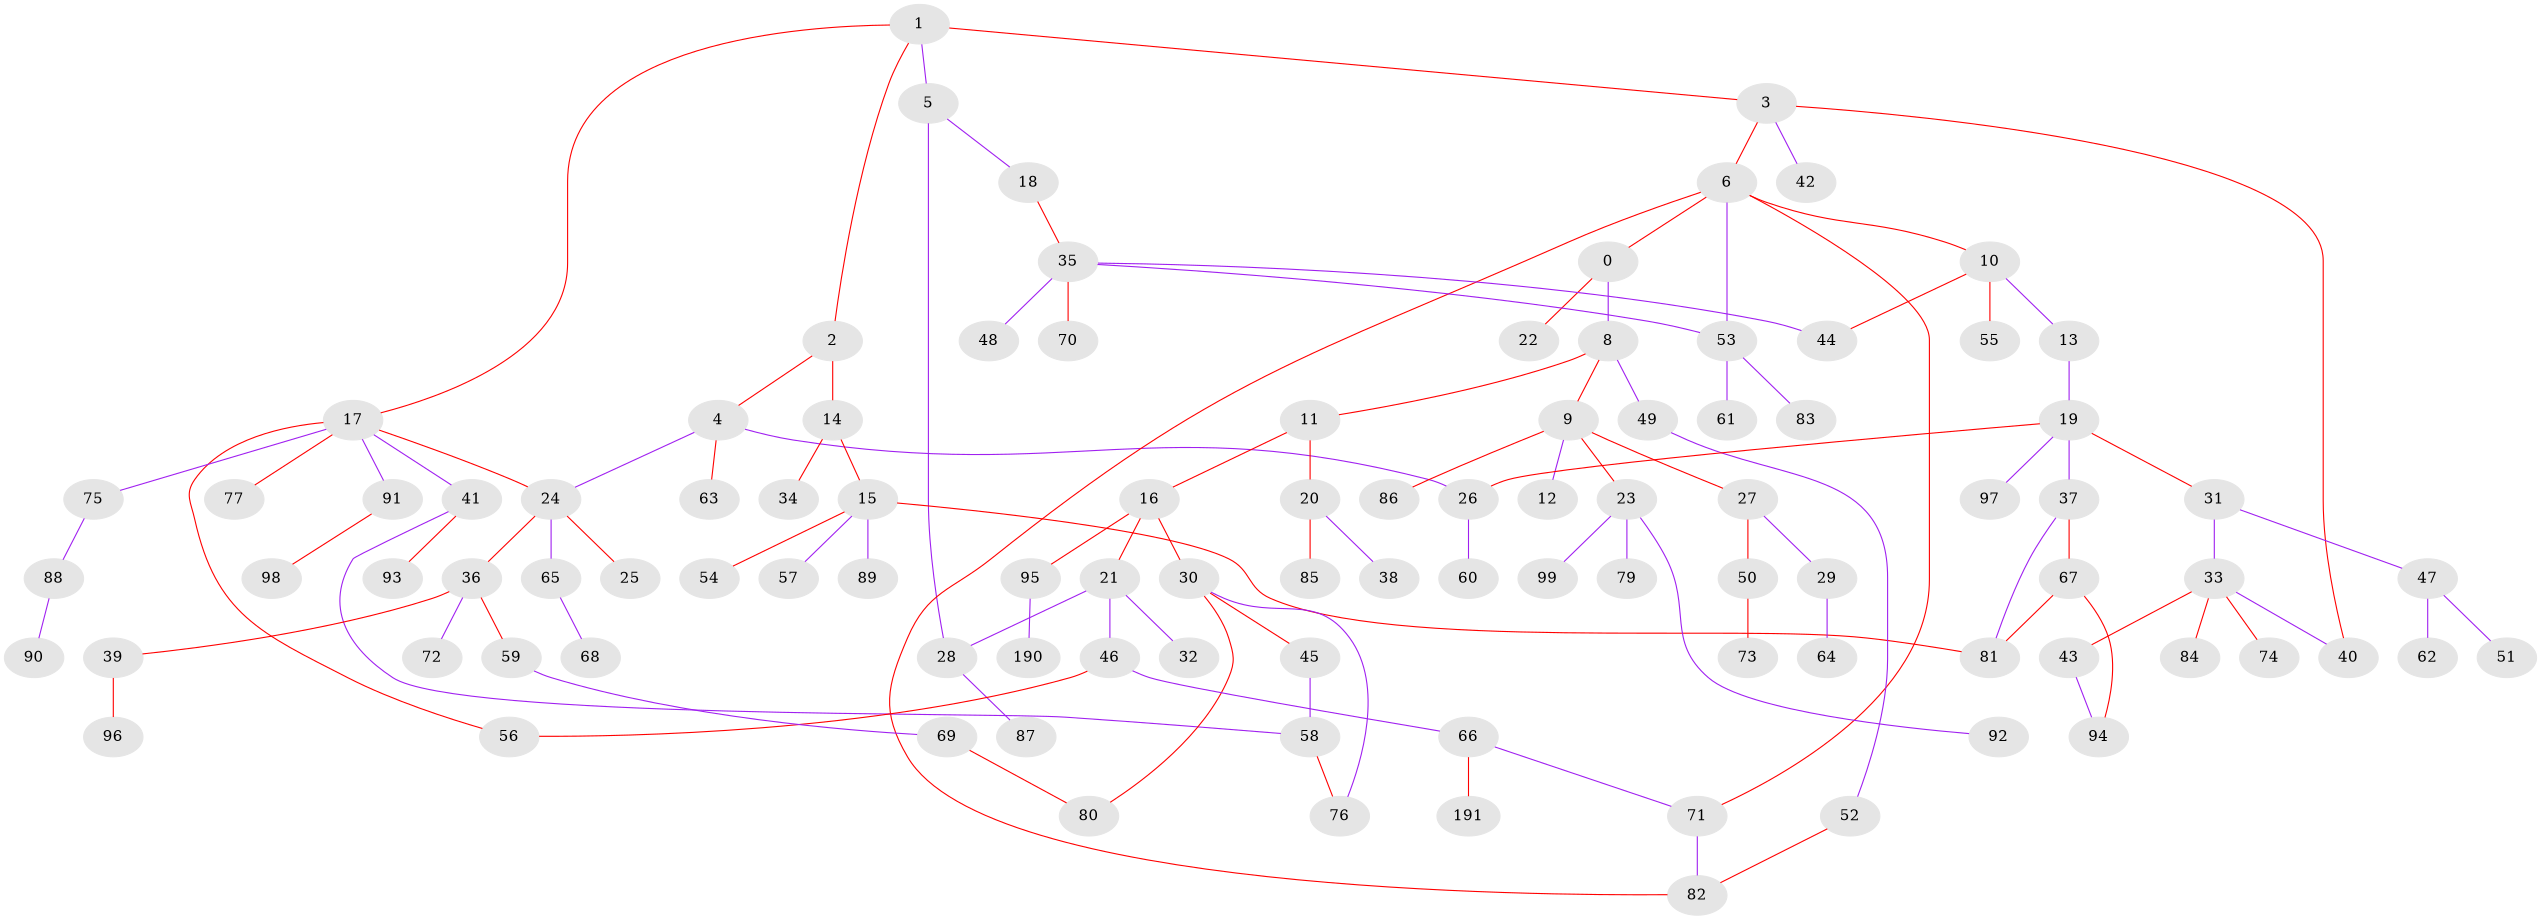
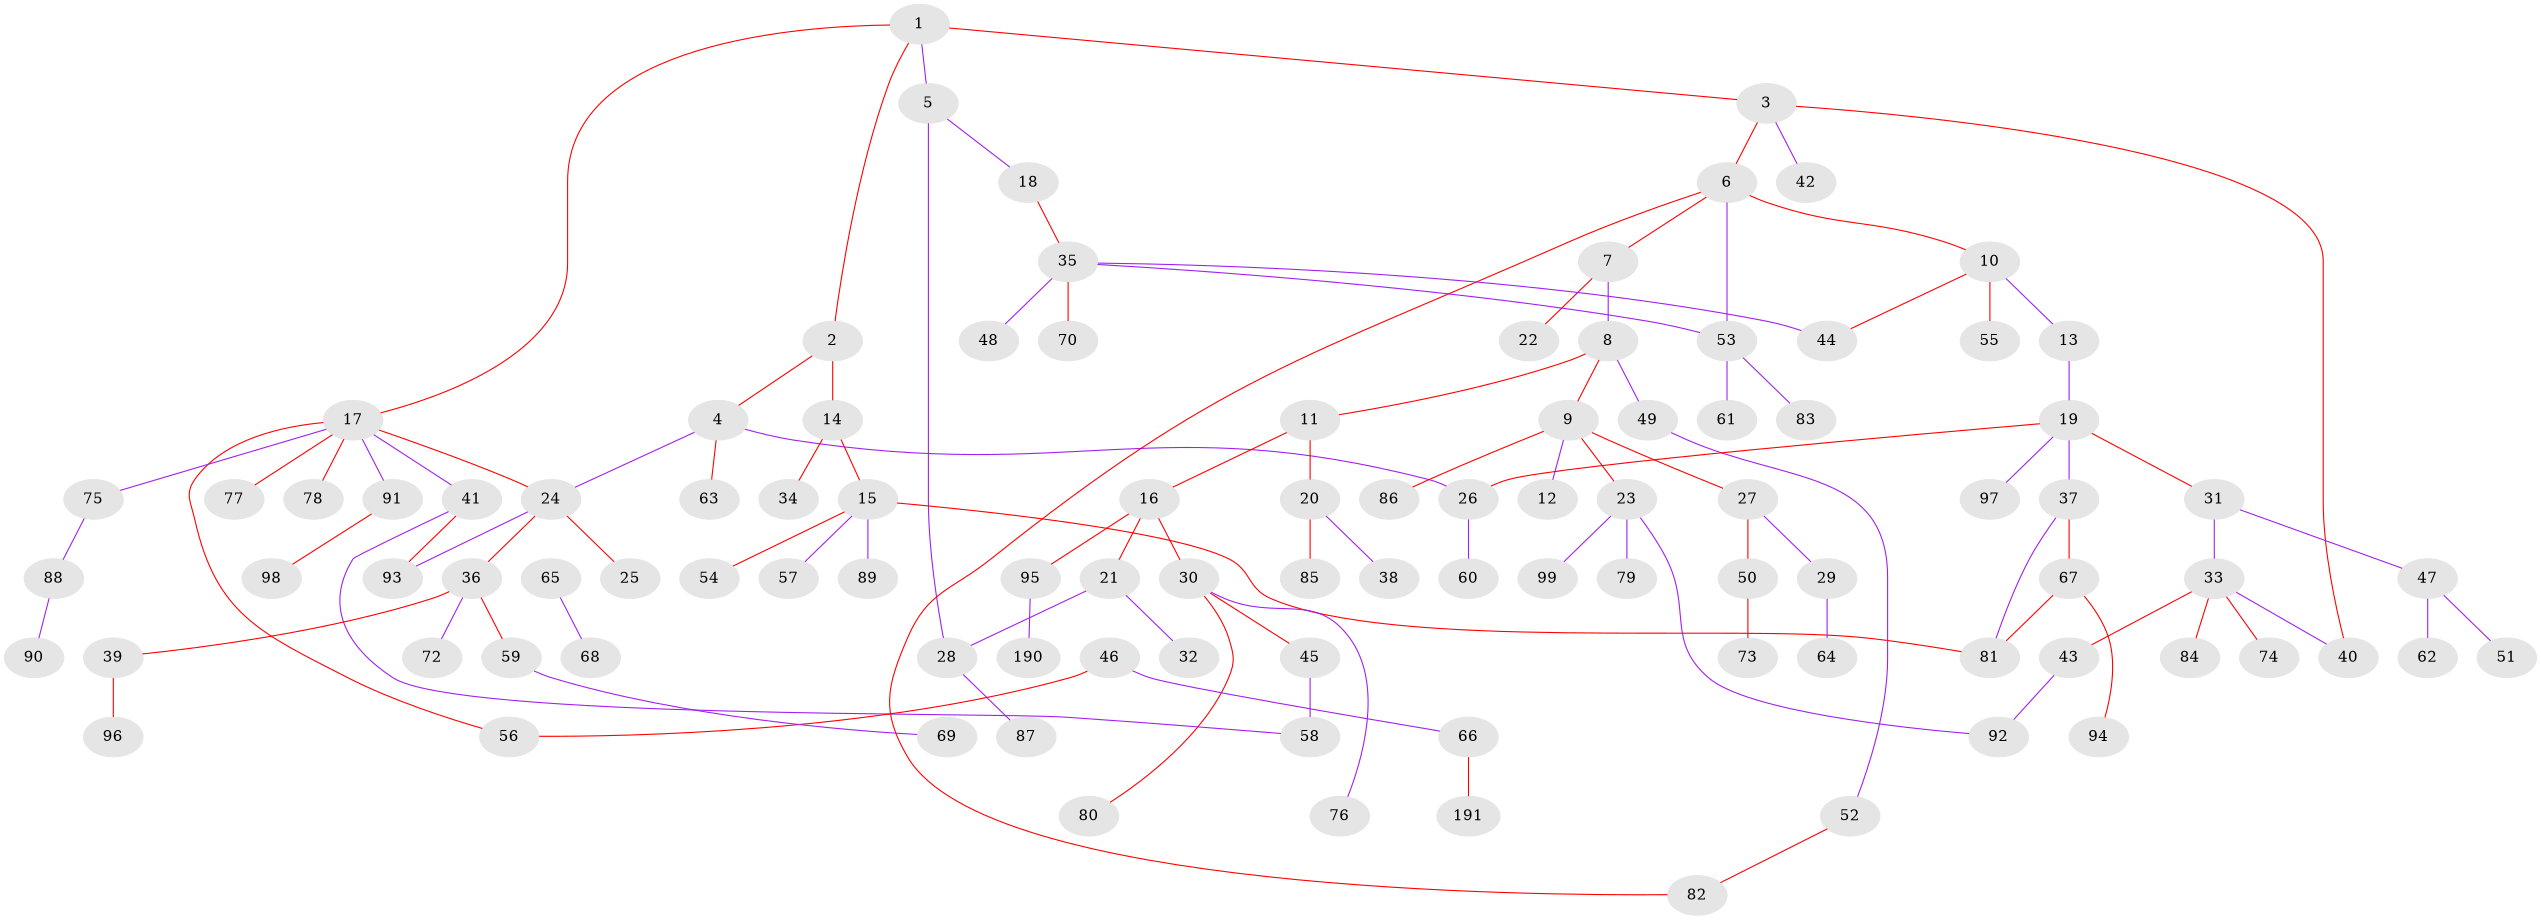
node "0": label "0" -> "7"
node "78": added
edge "24" -- "65": now "24" -- "93"
edge "21" -- "46": removed
edge "43" -- "94": now "43" -- "92"
edge "58" -- "76": removed
edge "69" -- "80": removed
node "71": removed
